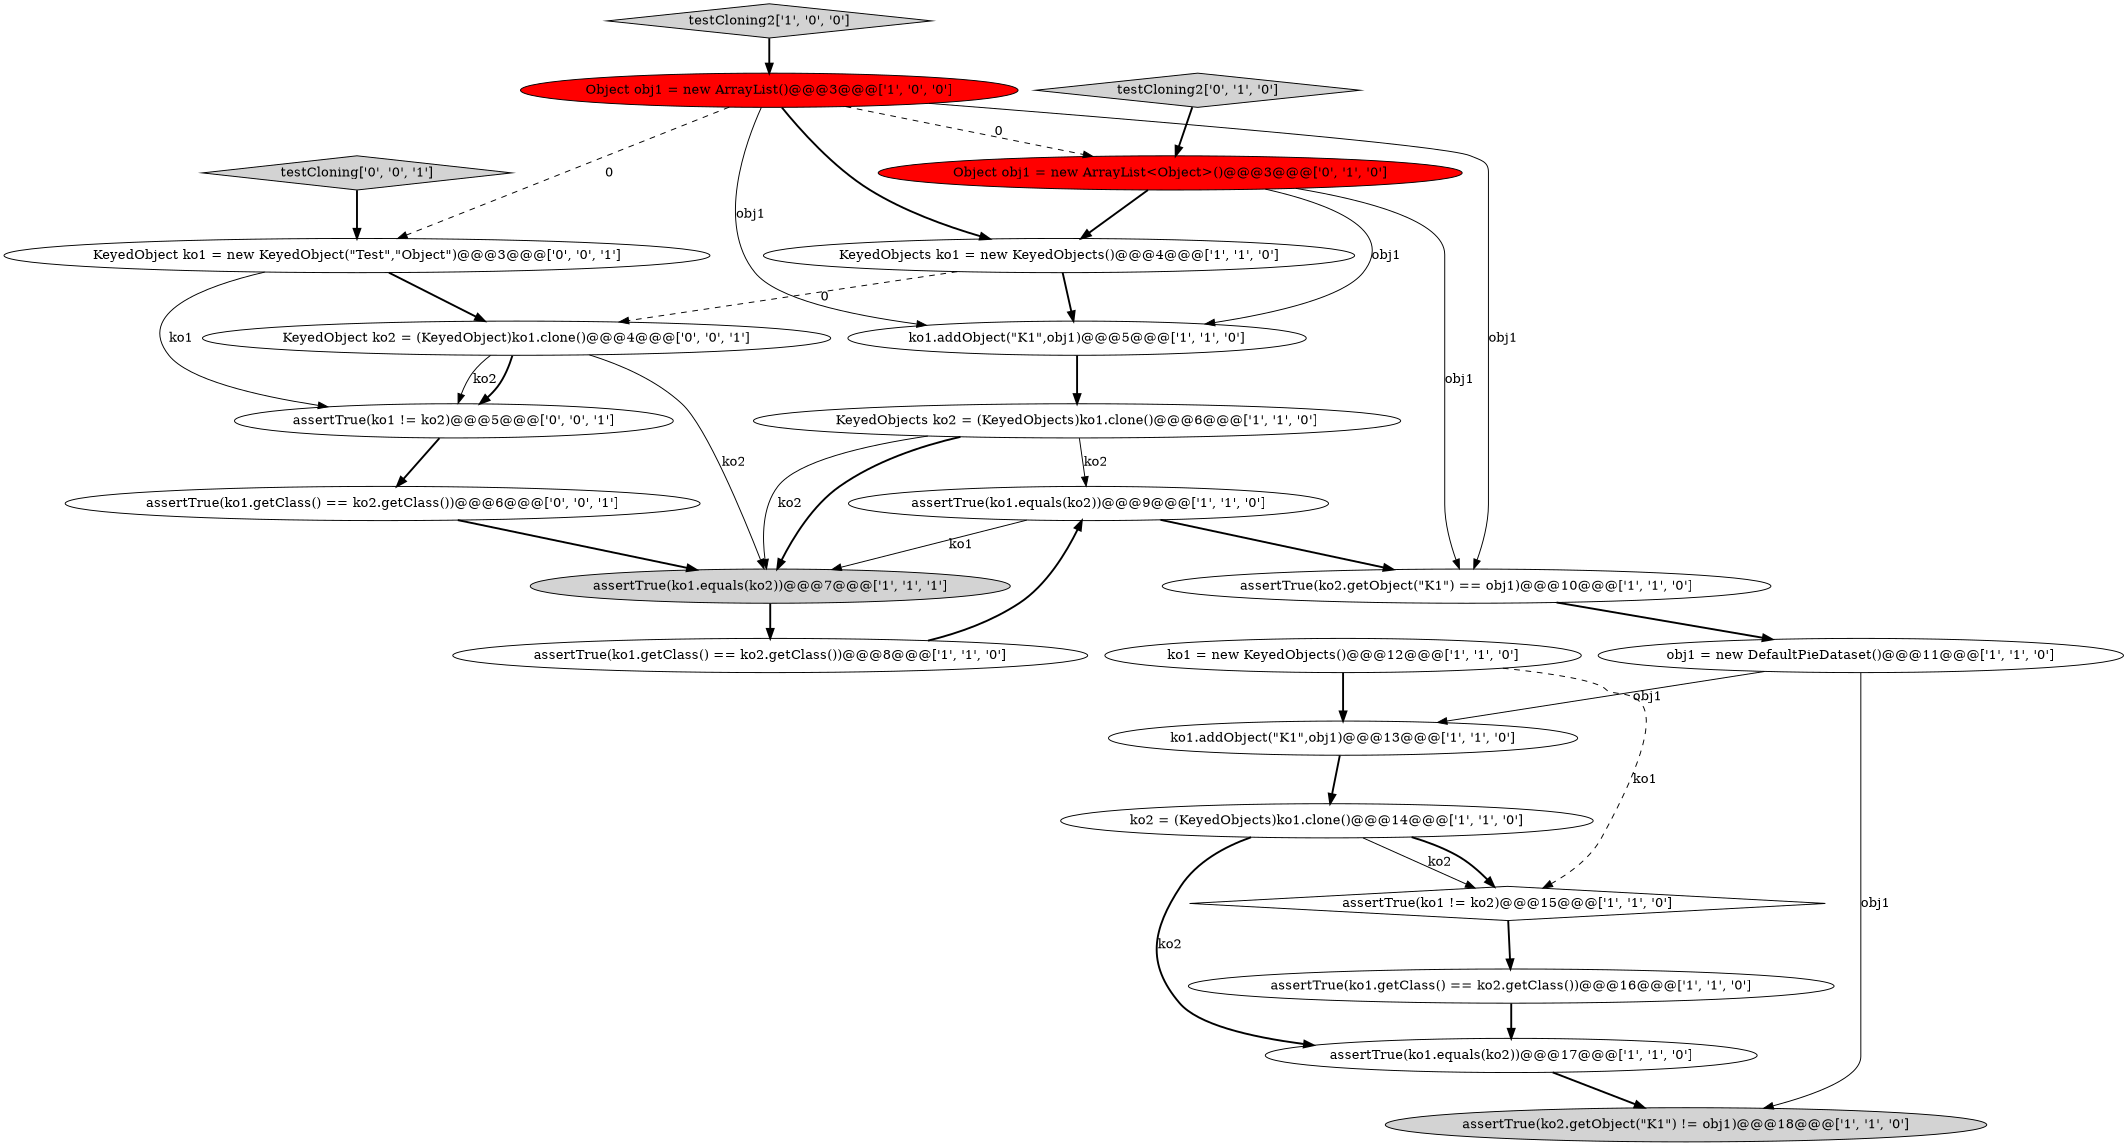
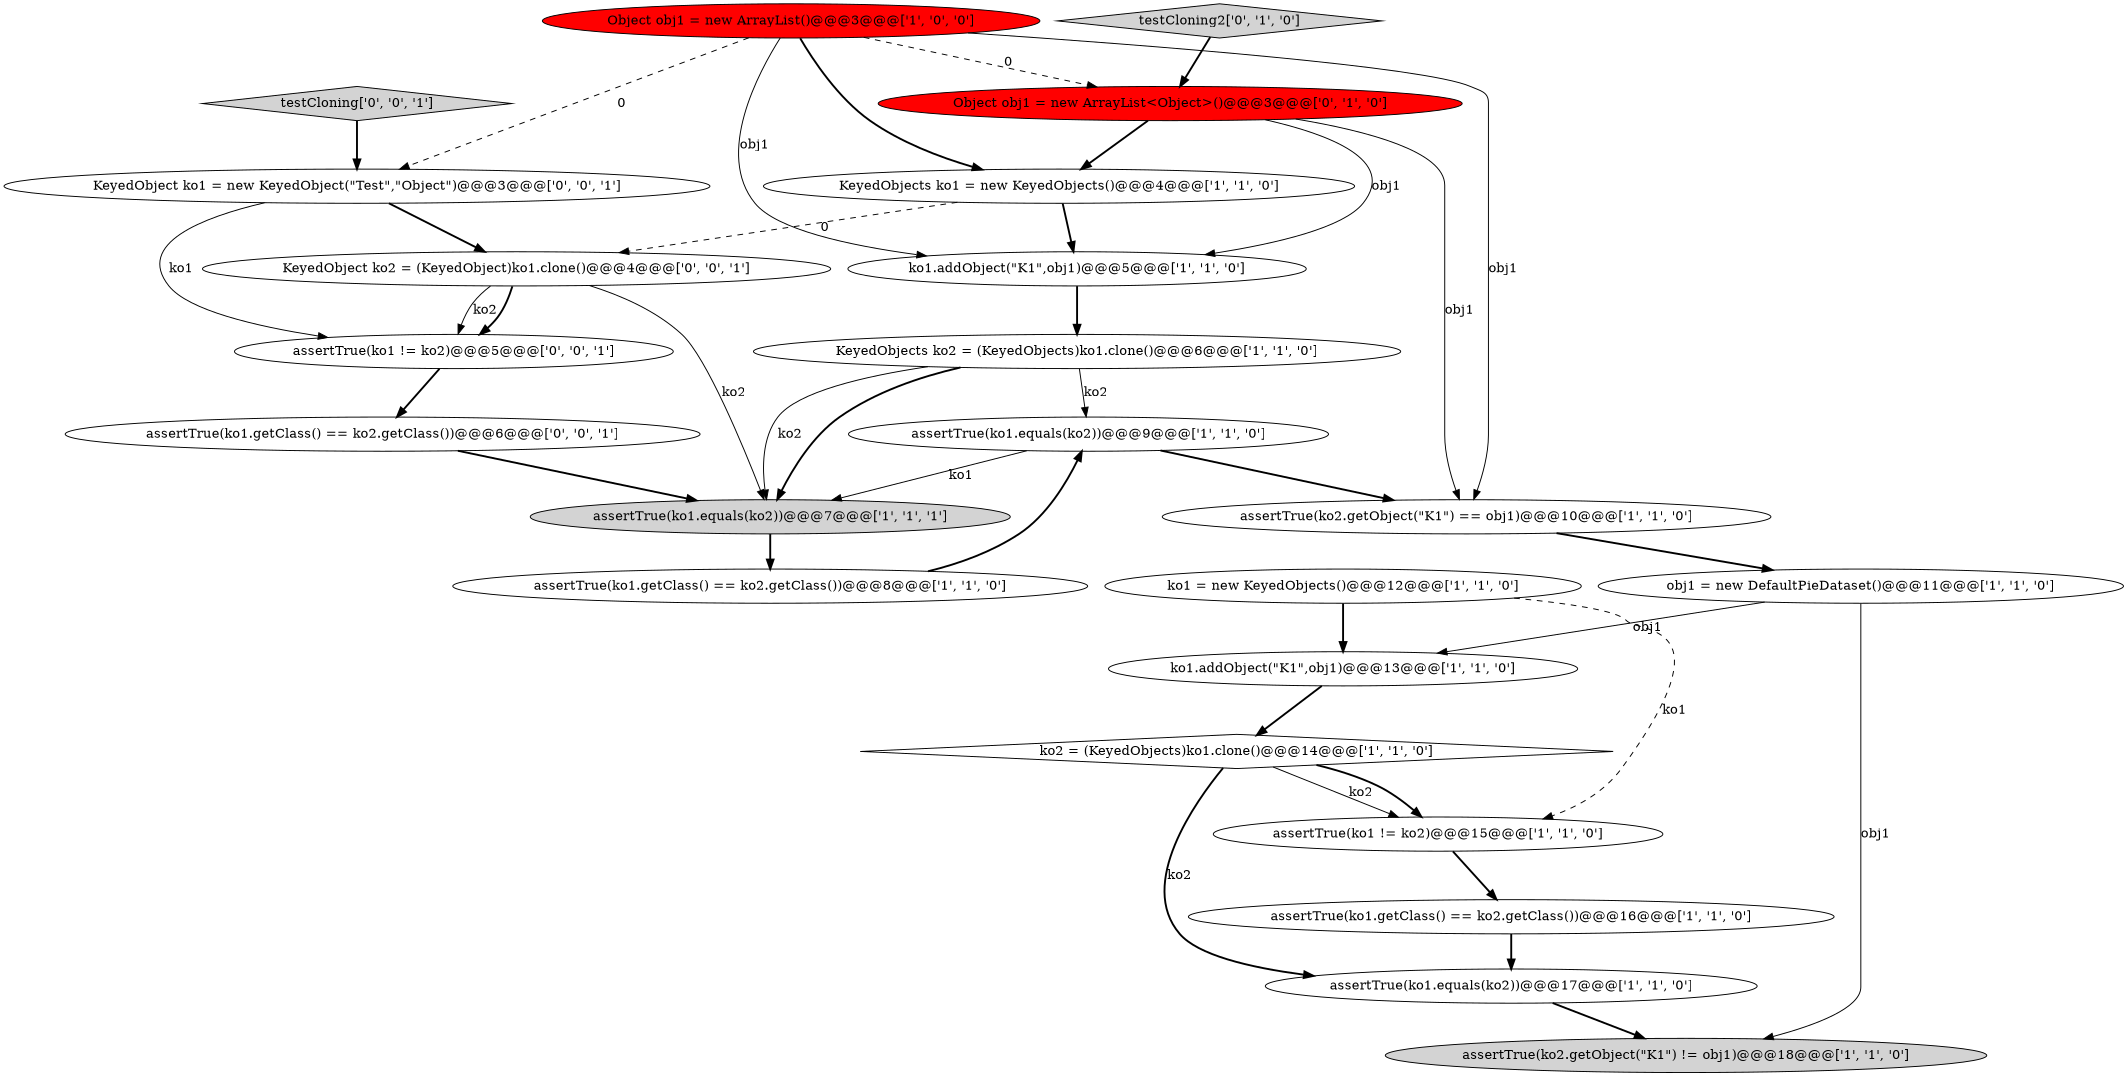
node "testCloning2['1', '0', '0']": removed
node "ko2 = (KeyedObjects)ko1.clone()@@@14@@@['1', '1', '0']": shape ellipse -> diamond
node "assertTrue(ko1 != ko2)@@@15@@@['1', '1', '0']": shape diamond -> ellipse
